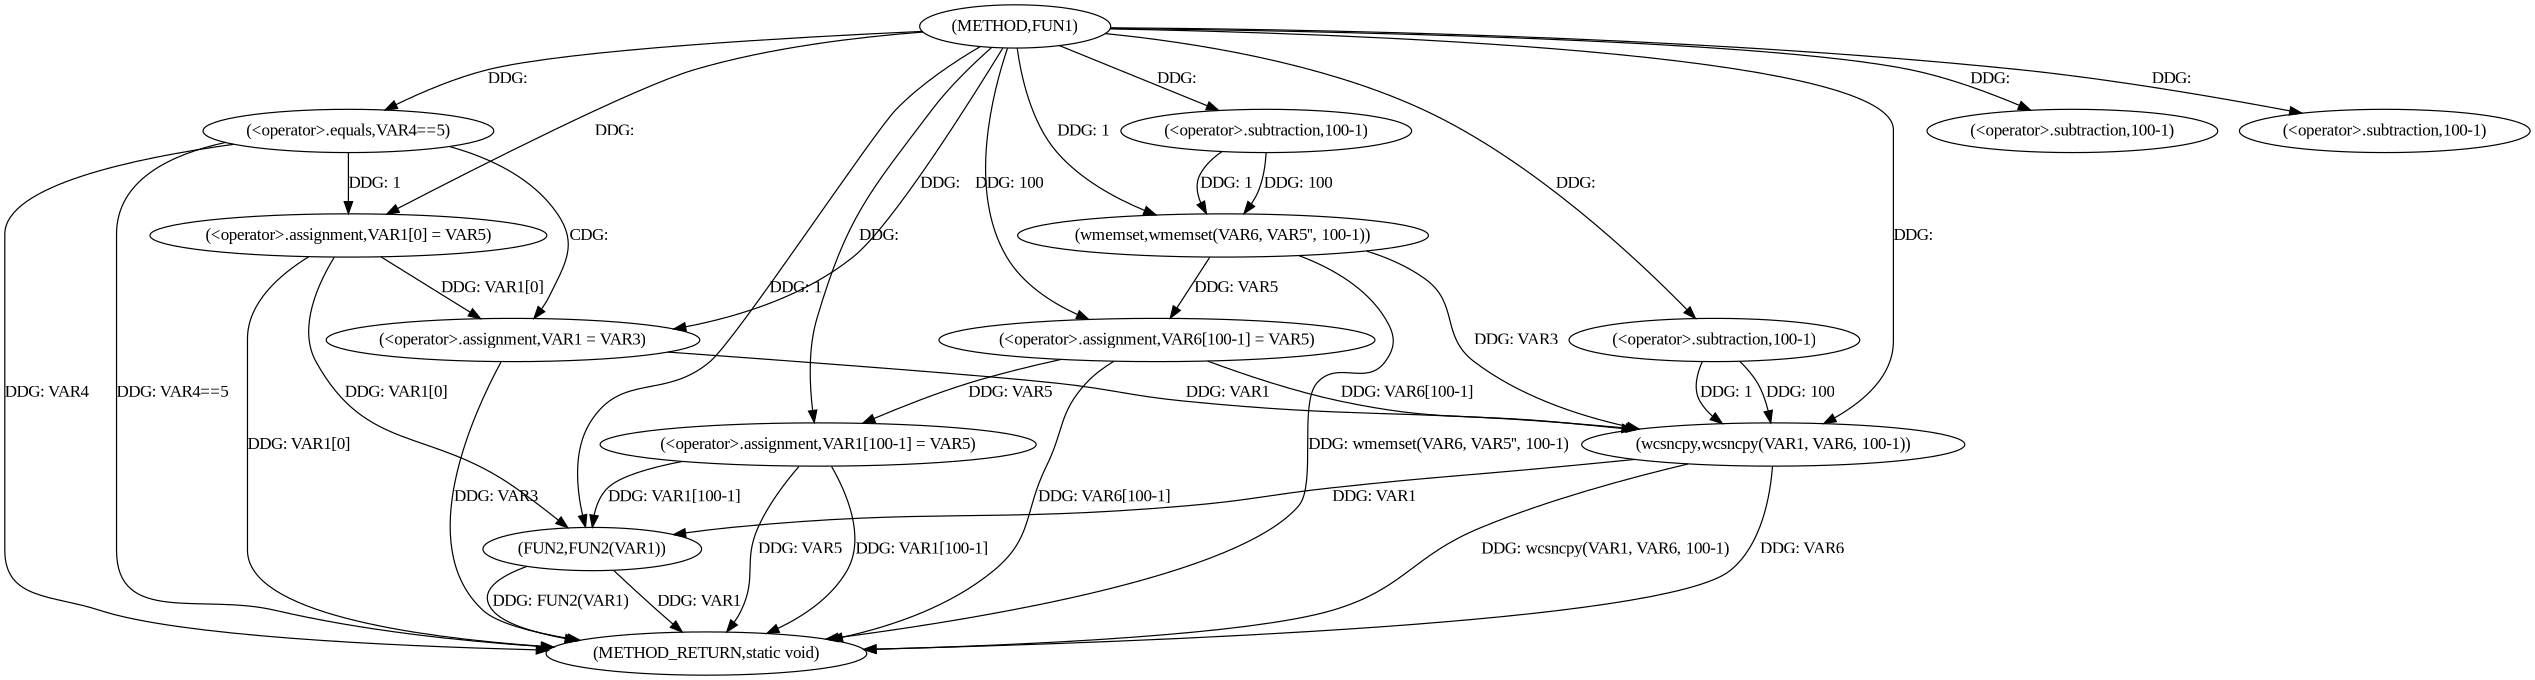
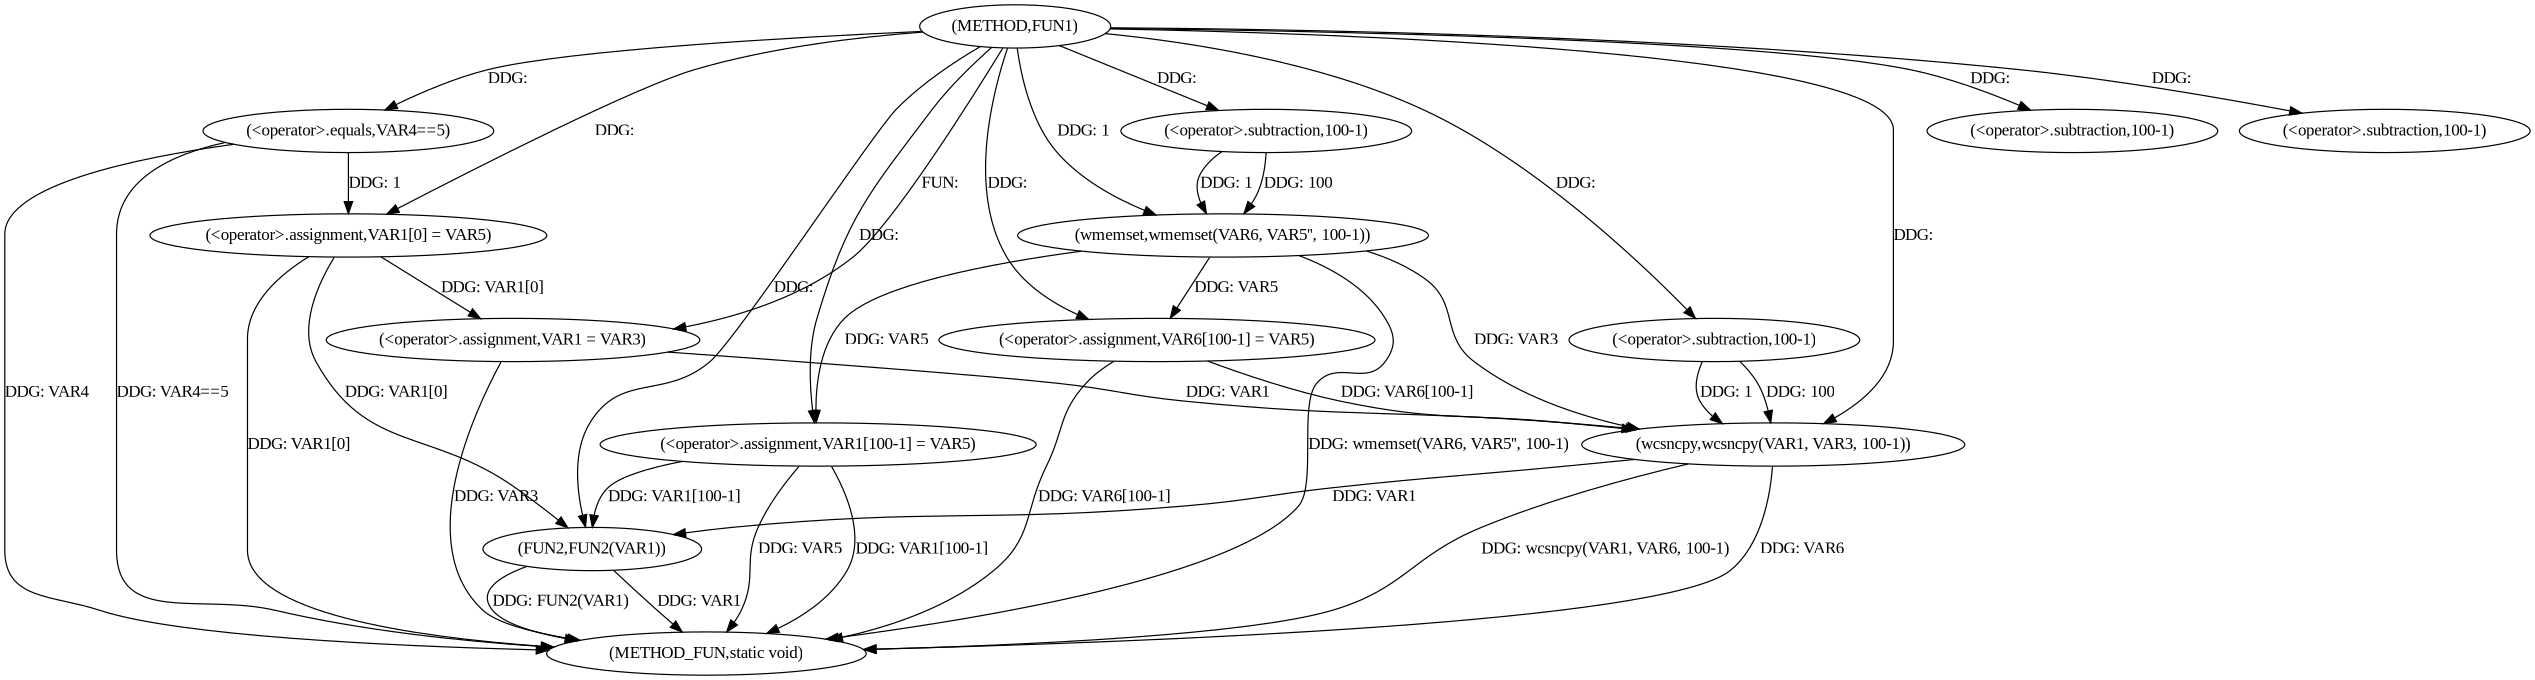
edge "(METHOD,FUN1)" -> "(<operator>.assignment,VAR1 = VAR3)": label "DDG: " -> "FUN: "
edge "(METHOD,FUN1)" -> "(<operator>.assignment,VAR6[100-1] = VAR5)": label "DDG: 100" -> "DDG: "
edge "(<operator>.equals,VAR4==5)" -> "(<operator>.assignment,VAR1 = VAR3)": removed, label "CDG:"
edge "(METHOD,FUN1)" -> "(FUN2,FUN2(VAR1))": label "DDG: 1" -> "DDG: "
edge "(<operator>.assignment,VAR6[100-1] = VAR5)" -> "(<operator>.assignment,VAR1[100-1] = VAR5)": now "(wmemset,wmemset(VAR6, VAR5'', 100-1))" -> "(<operator>.assignment,VAR1[100-1] = VAR5)"
node "(wcsncpy,wcsncpy(VAR1, VAR6, 100-1))": label "(wcsncpy,wcsncpy(VAR1, VAR6, 100-1))" -> "(wcsncpy,wcsncpy(VAR1, VAR3, 100-1))"
node "(METHOD_RETURN,static void)": label "(METHOD_RETURN,static void)" -> "(METHOD_FUN,static void)"
